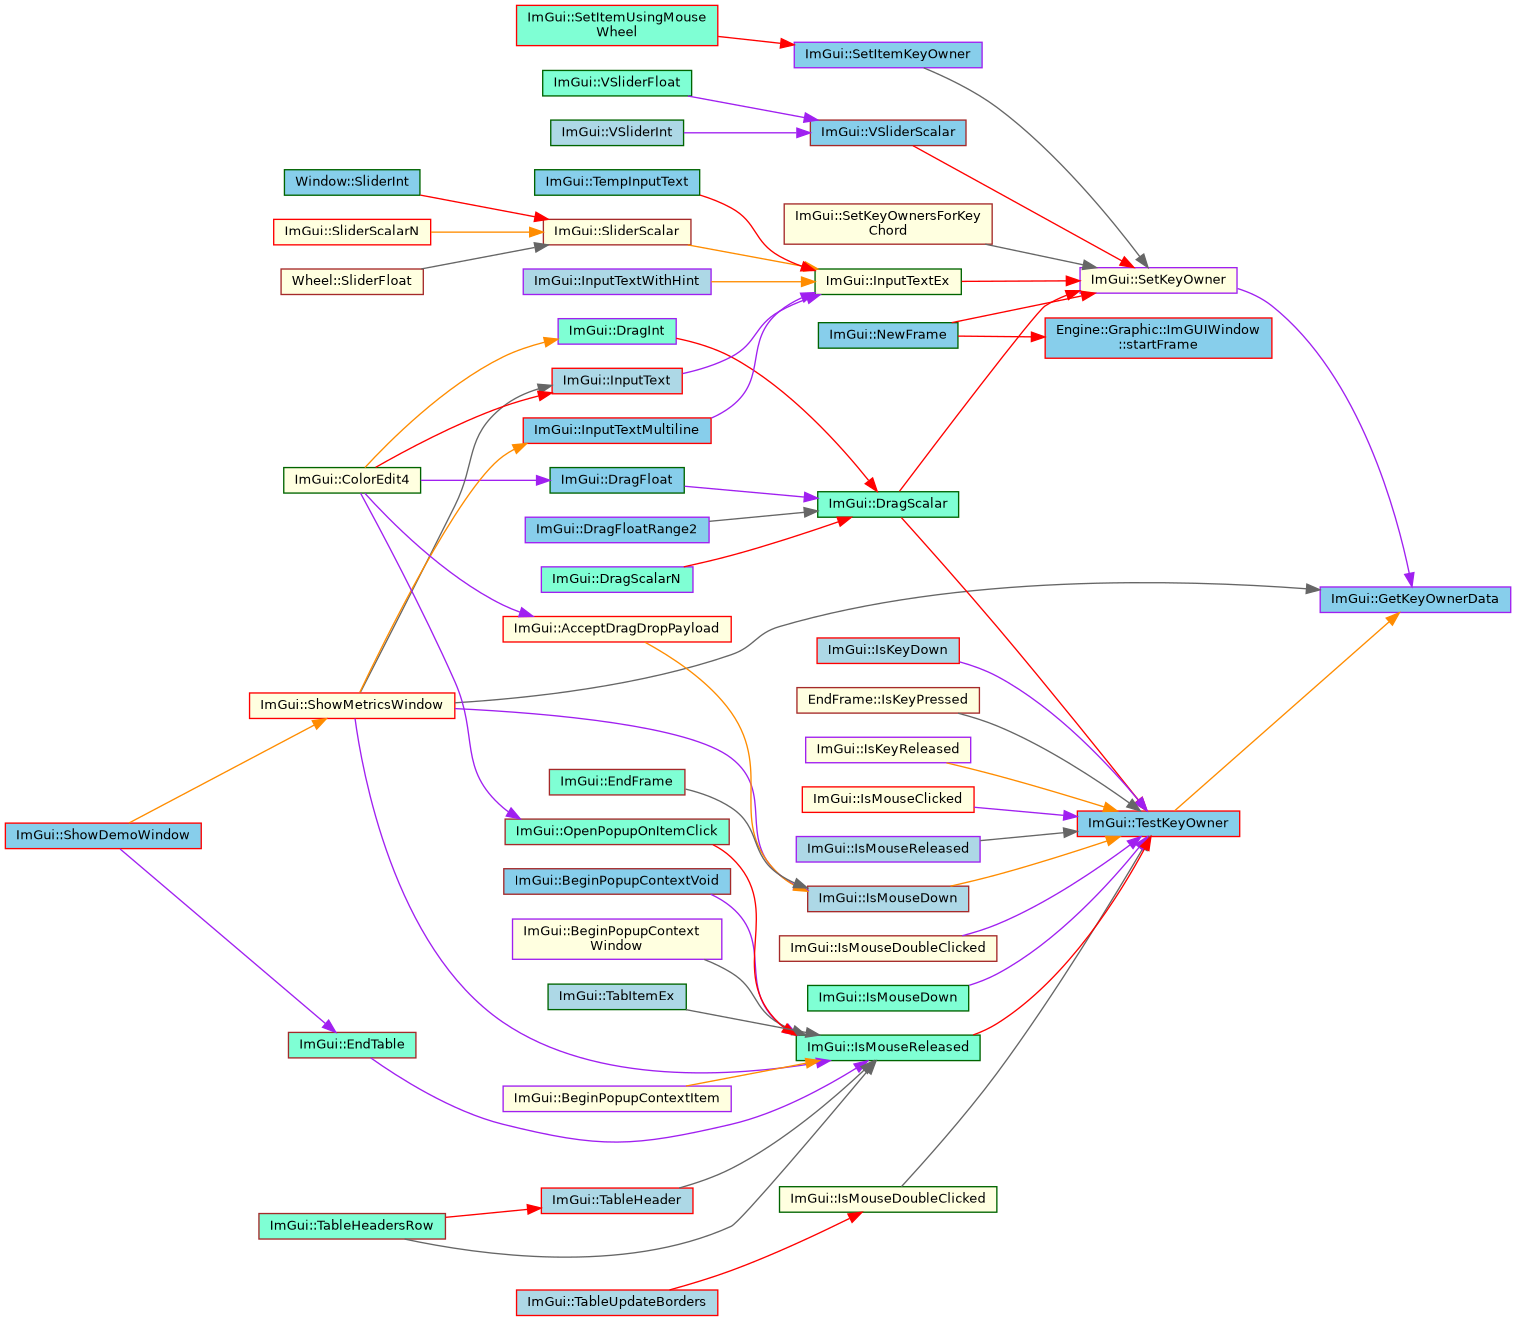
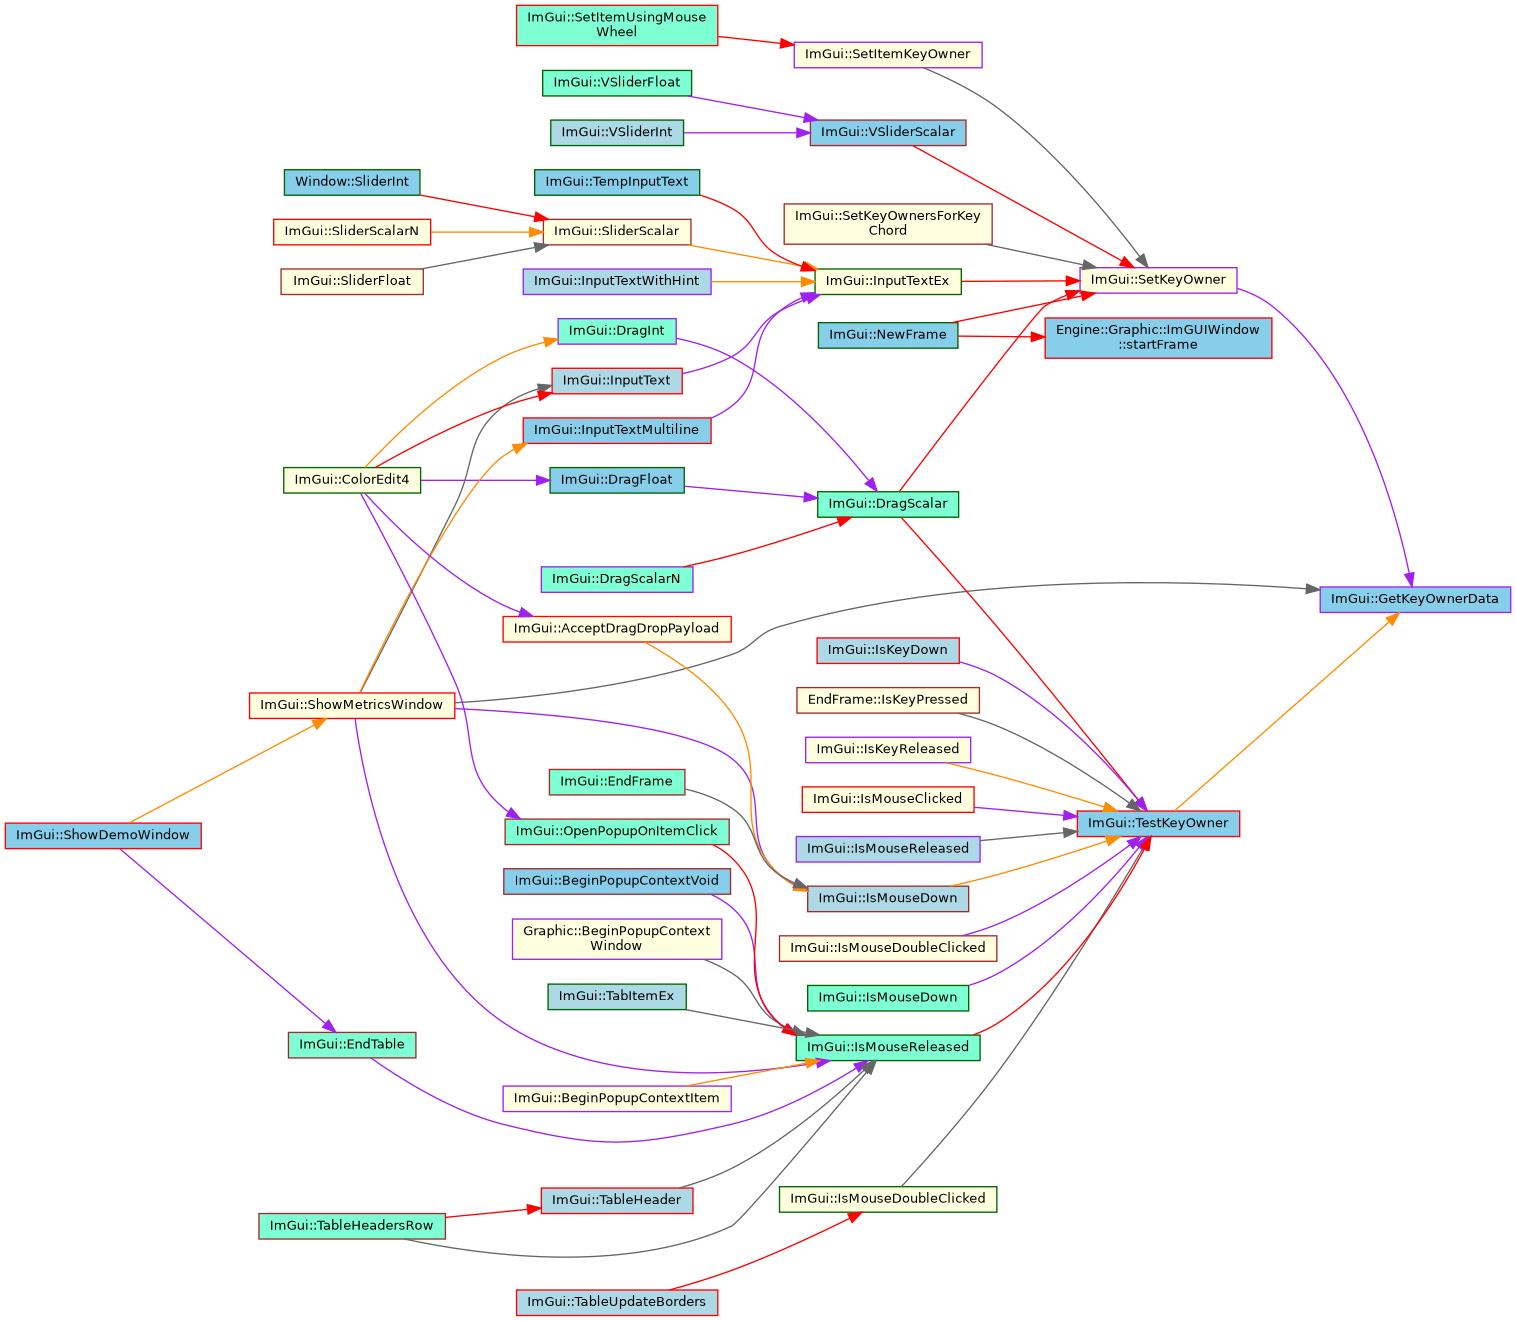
node "ImGui::SetItemKeyOwner": fillcolor skyblue -> lightyellow
node "Wheel::SliderFloat": label "Wheel::SliderFloat" -> "ImGui::SliderFloat"
edge "ImGui::DragInt" -> "ImGui::DragScalar": color red -> purple
node "ImGui::DragFloatRange2": removed
node "ImGui::BeginPopupContext Window": label "ImGui::BeginPopupContext Window" -> "Graphic::BeginPopupContext Window"
